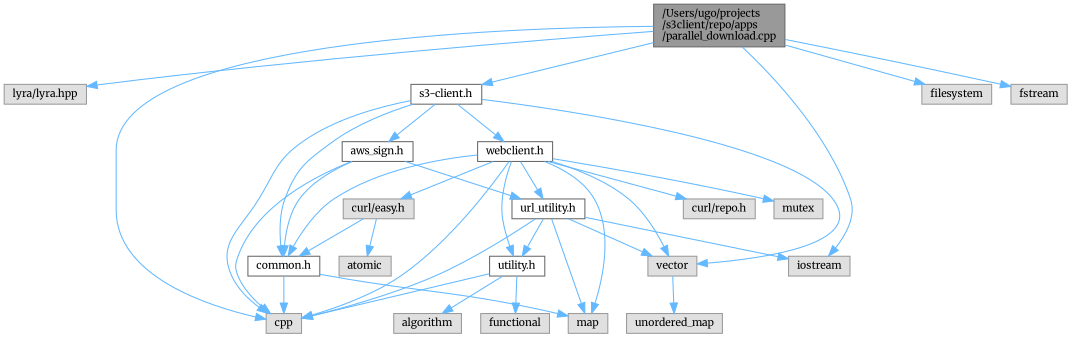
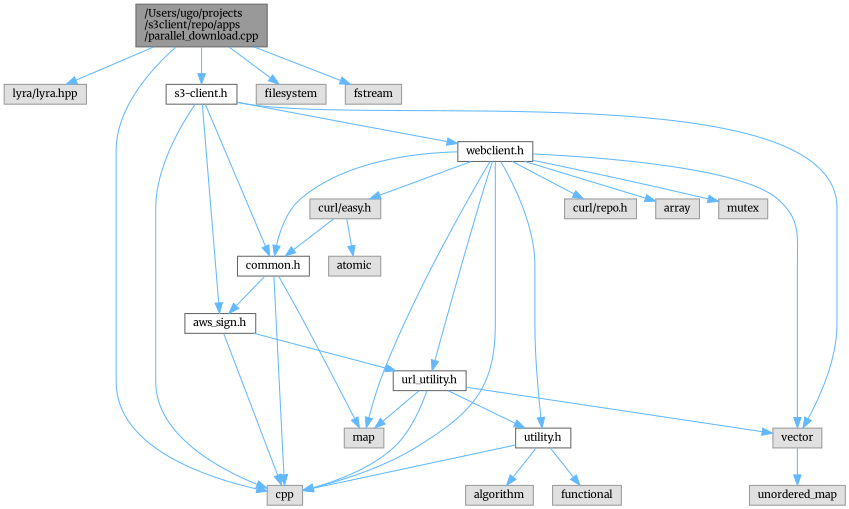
edge "aws_sign.h" -> "common.h": reversed
node "array": added
node "iostream": removed
